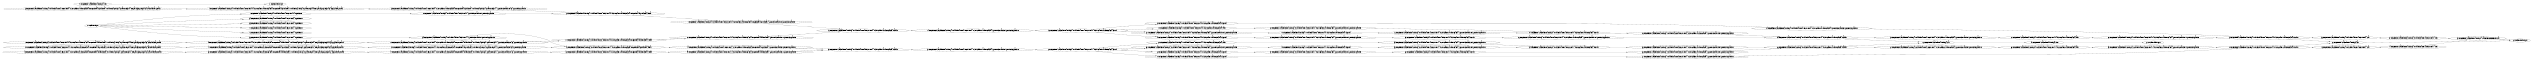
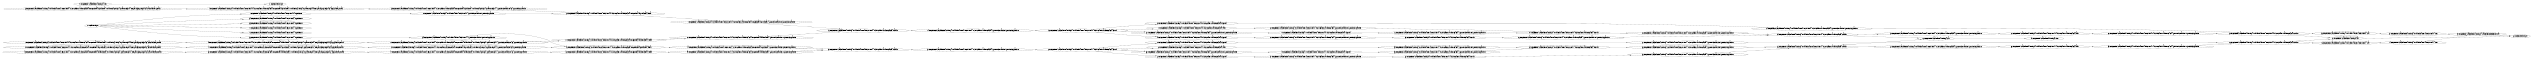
node "81 /nncf_model_output": removed
